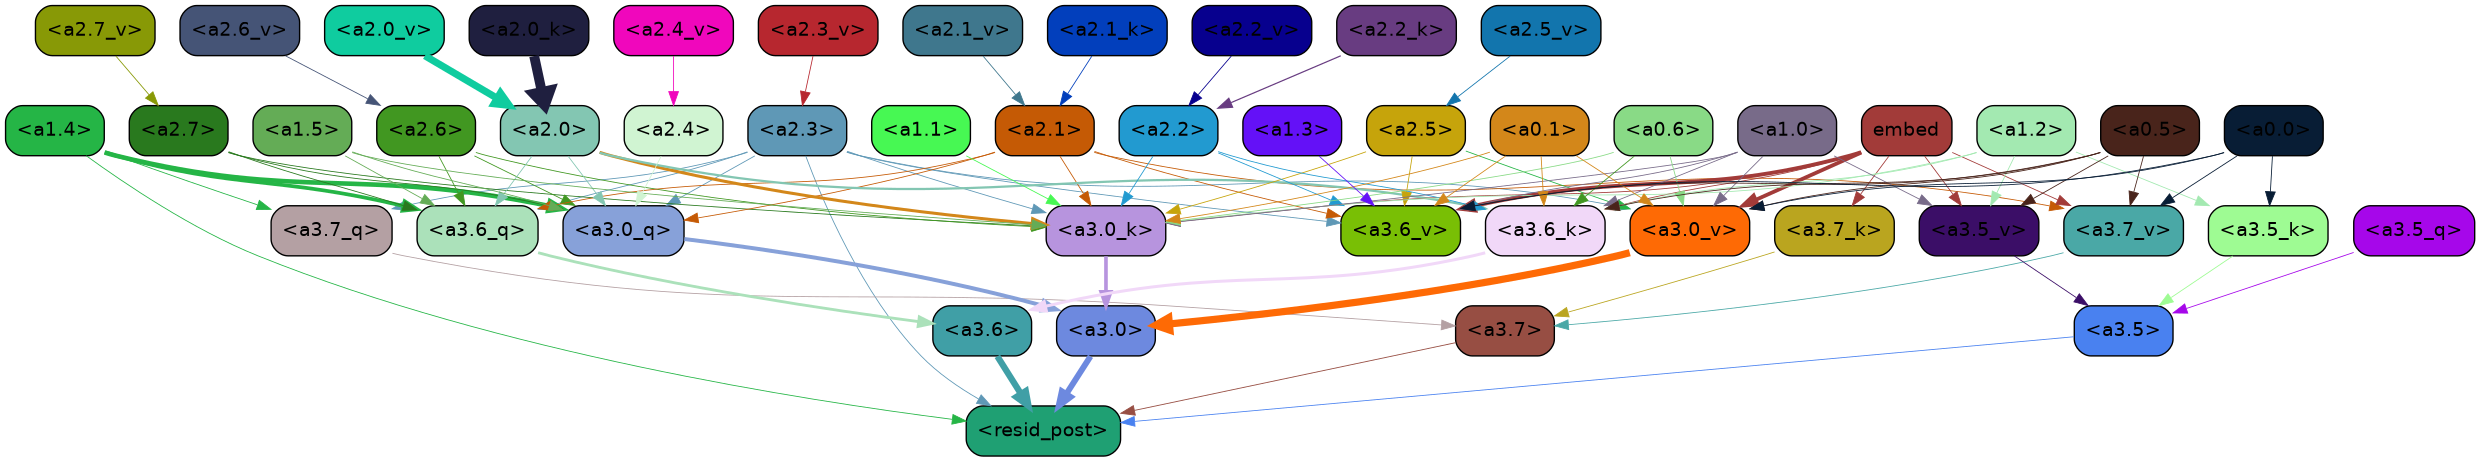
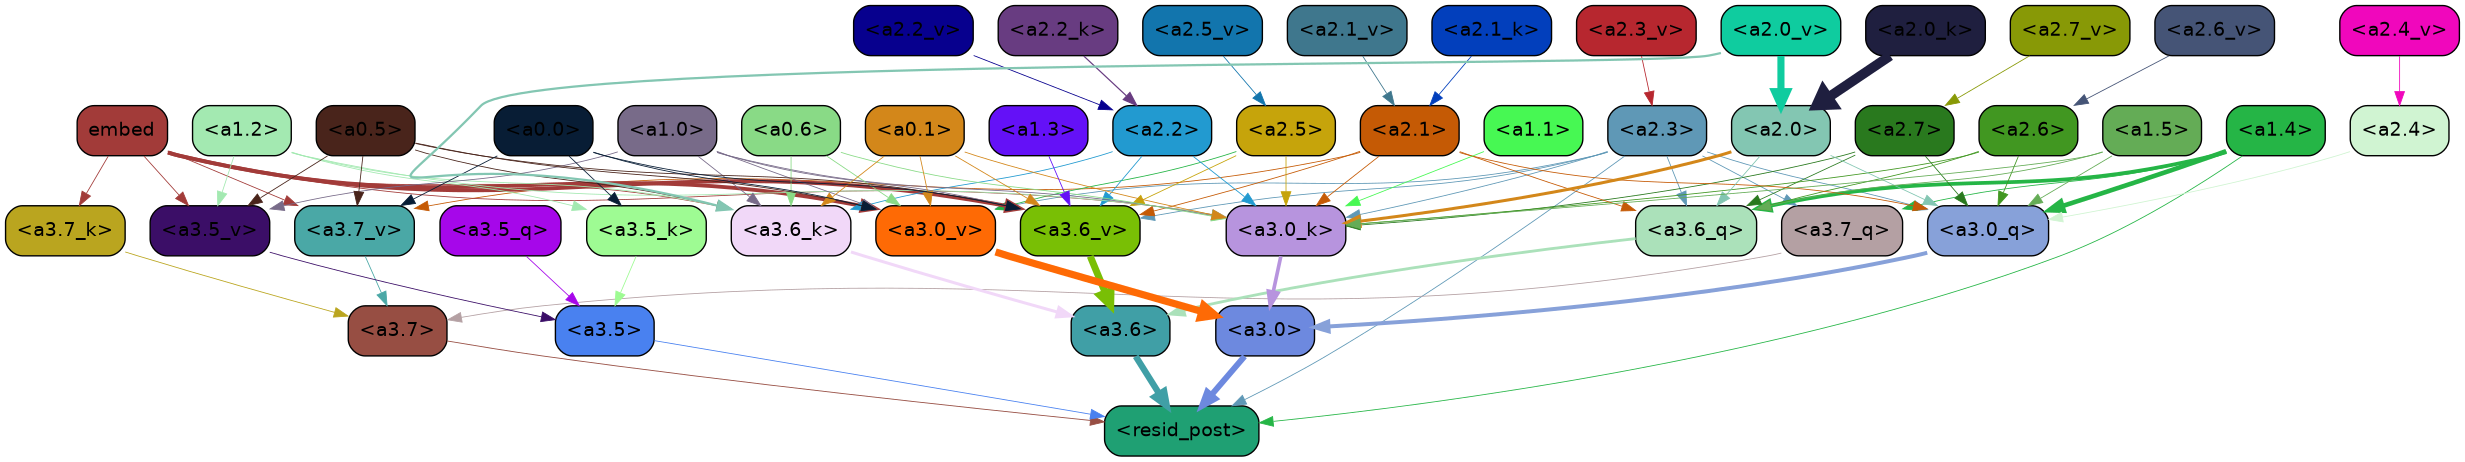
edge "<a0.6>" -> "<a3.6_k>": color #419721 -> #89da86
edge "<a2.0>" -> "<a3.6_k>": now "<a2.0_v>" -> "<a3.6_k>"
edge "<a3.6_v>" -> "<a3.6>": added
